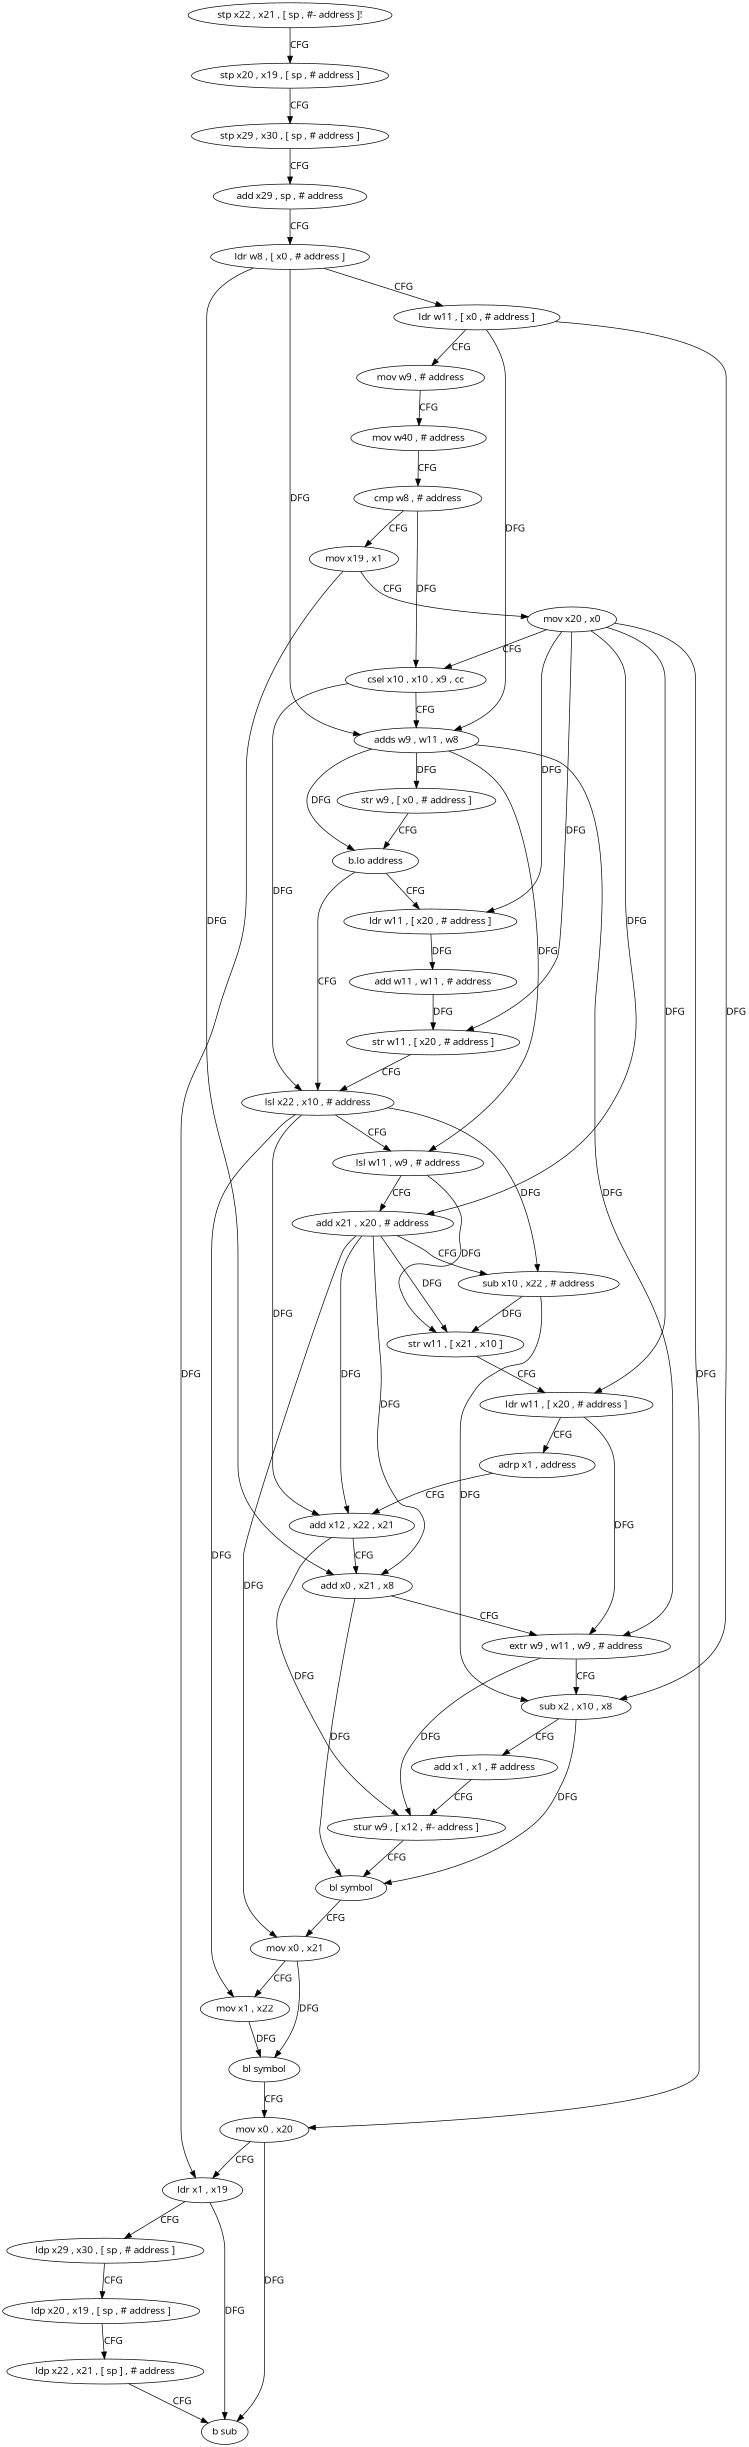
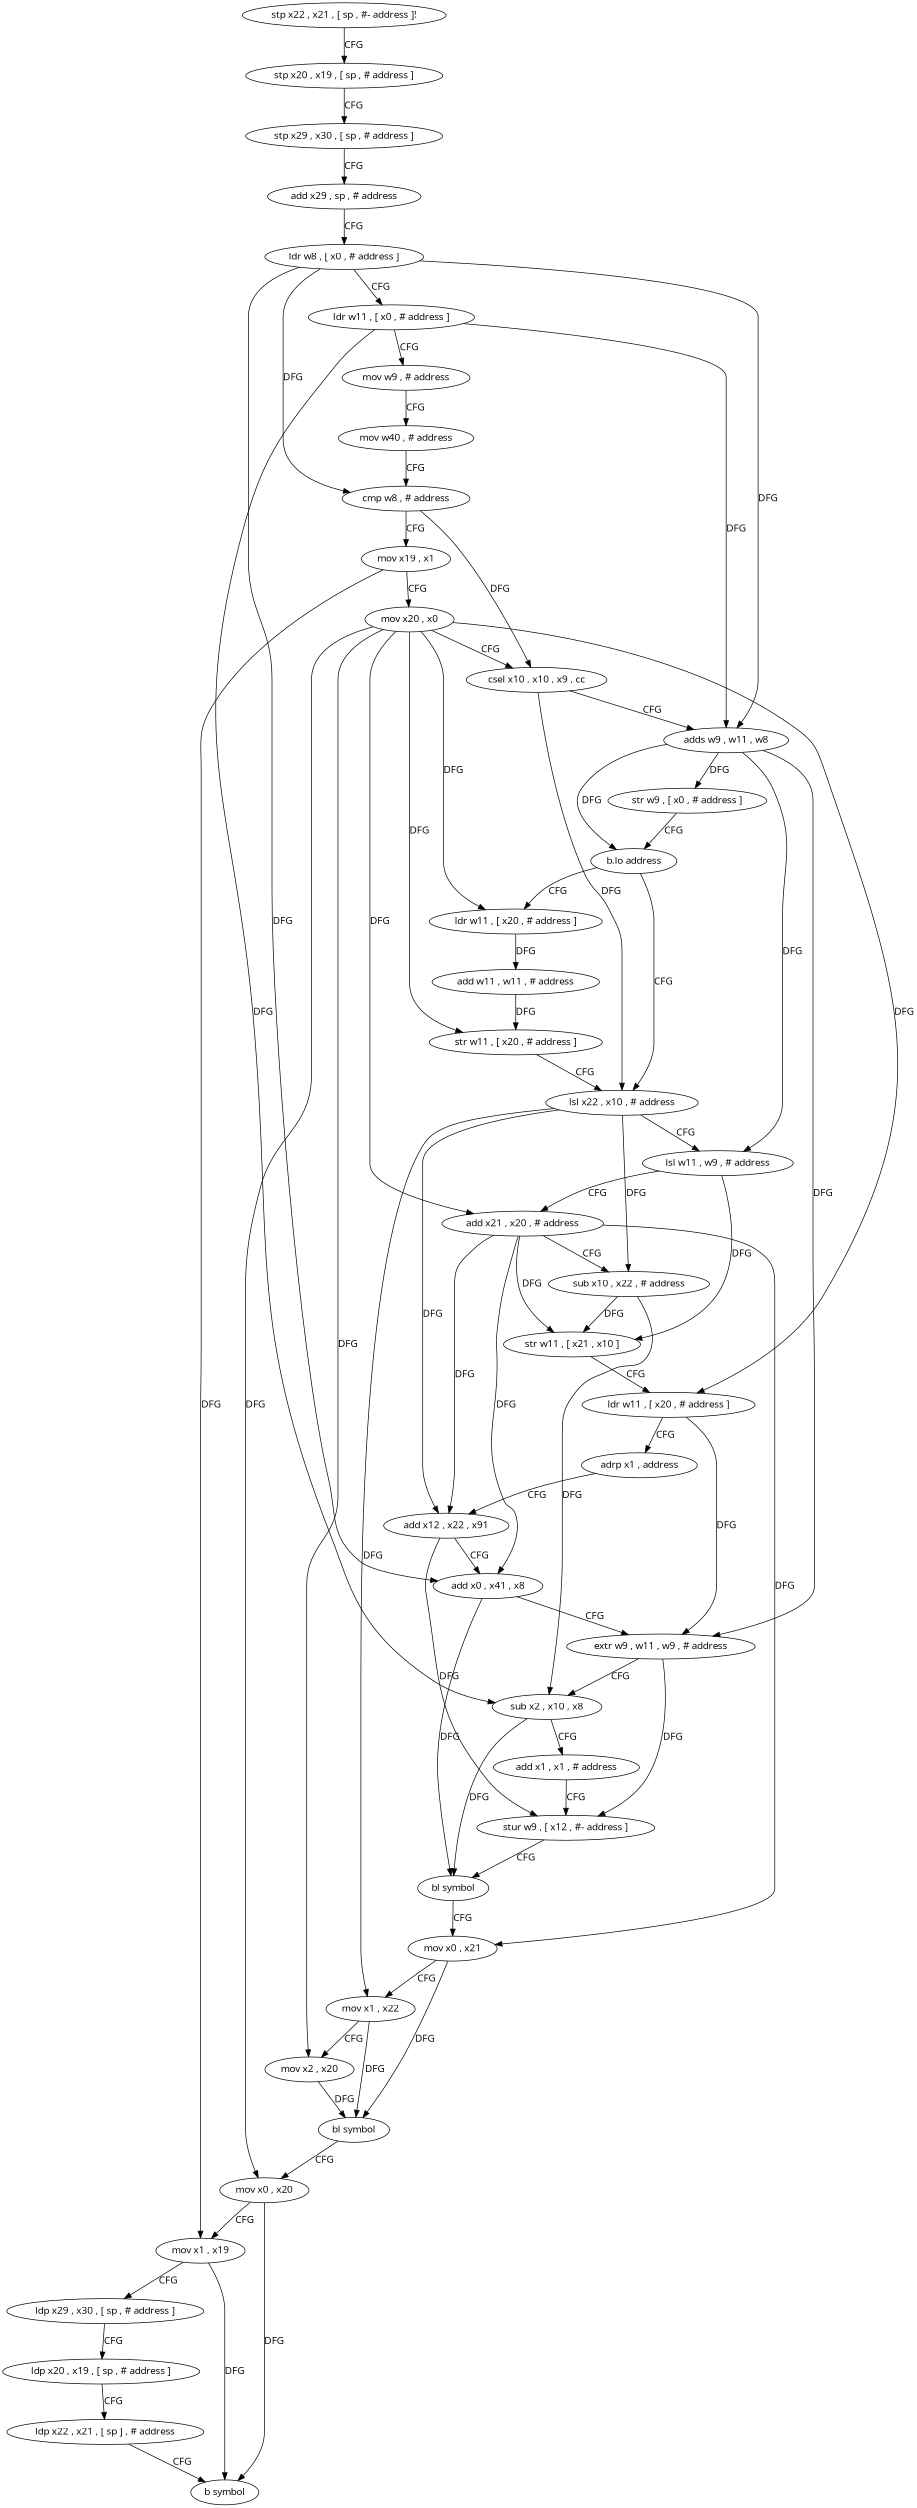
edge "ldr w8 , [ x0 , # address ]" -> "cmp w8 , # address": added, label "DFG"
node "add x12 , x22 , x21": label "add x12 , x22 , x21" -> "add x12 , x22 , x91"
node "add x0 , x21 , x8": label "add x0 , x21 , x8" -> "add x0 , x41 , x8"
node "mov x2 , x20": added
node "ldr x1 , x19": label "ldr x1 , x19" -> "mov x1 , x19"
node "b sub": label "b sub" -> "b symbol"
